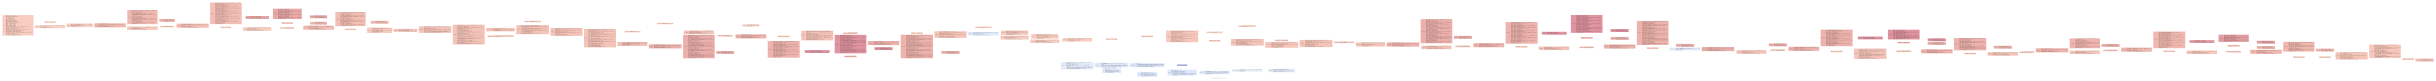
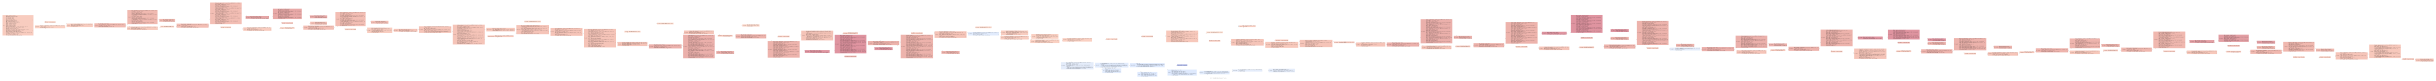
node "for.body327:": added
